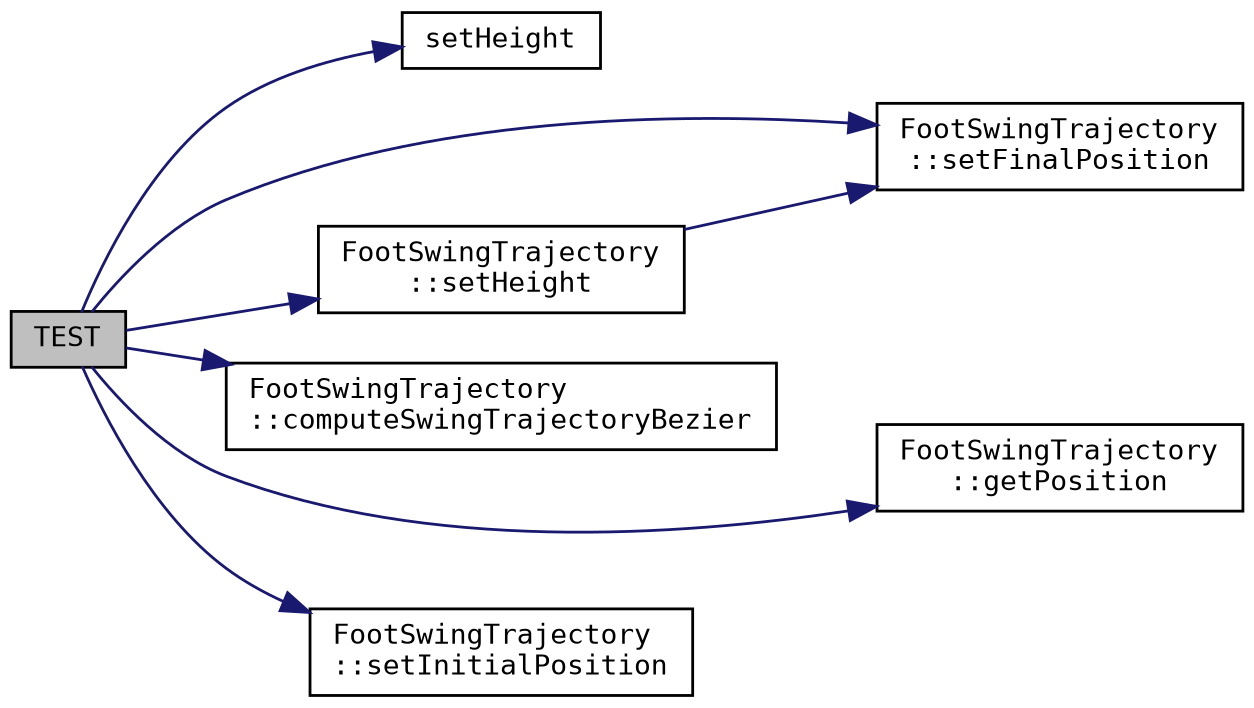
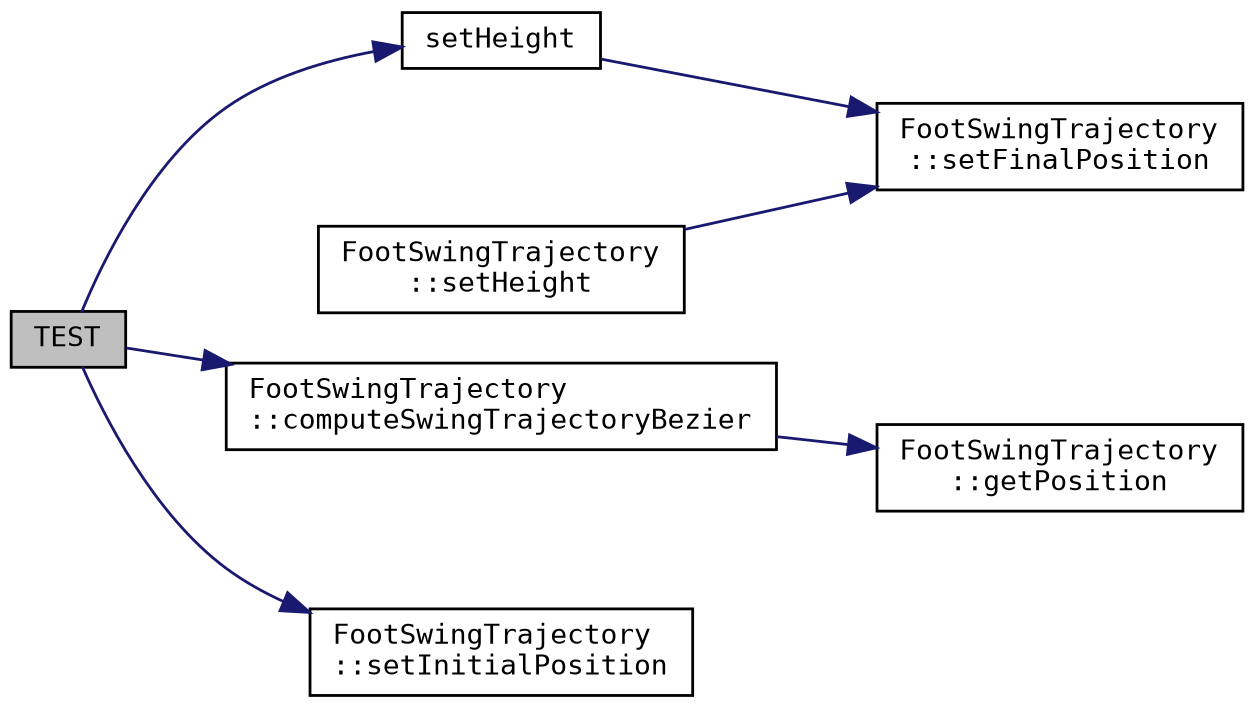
edge "TEST" -> "FootSwingTrajectory ::setFinalPosition": now "setHeight" -> "FootSwingTrajectory ::setFinalPosition"
edge "TEST" -> "FootSwingTrajectory ::setHeight": removed
edge "TEST" -> "FootSwingTrajectory ::getPosition": now "FootSwingTrajectory ::computeSwingTrajectoryBezier" -> "FootSwingTrajectory ::getPosition"
